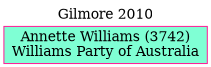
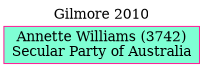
node "Annette Williams (3742) Williams Party of Australia": label "Annette Williams (3742) Williams Party of Australia" -> "Annette Williams (3742) Secular Party of Australia"
